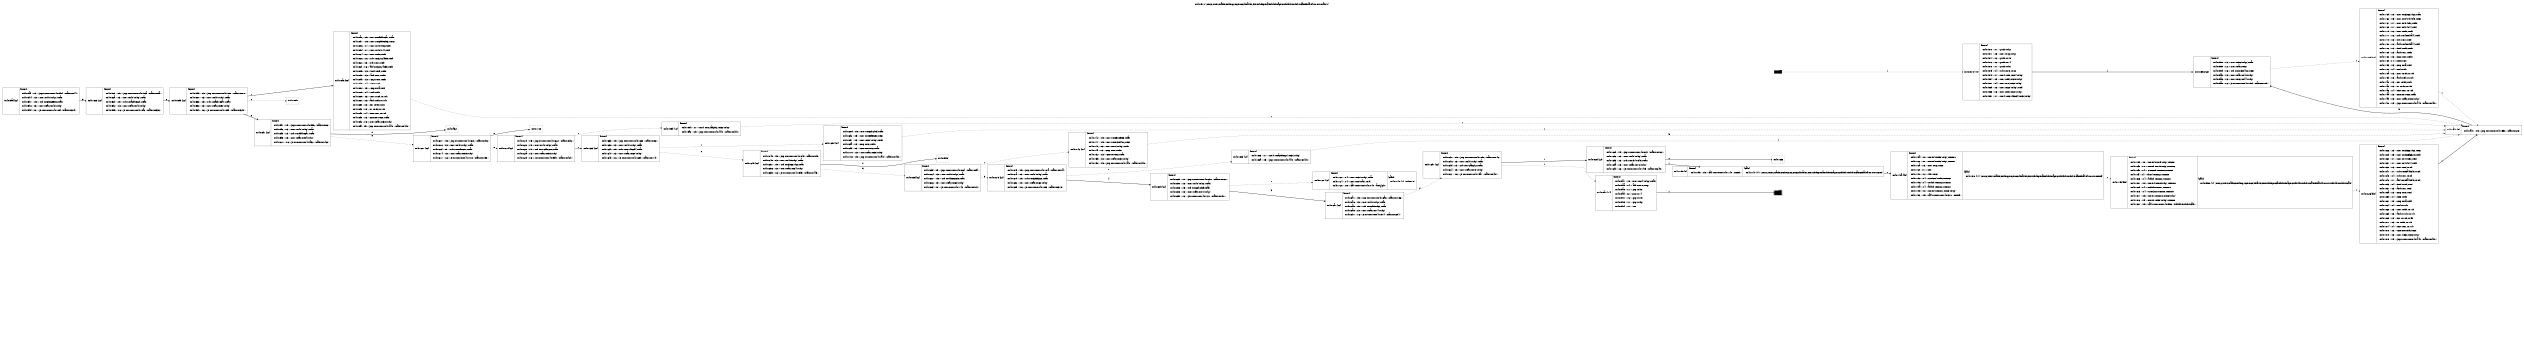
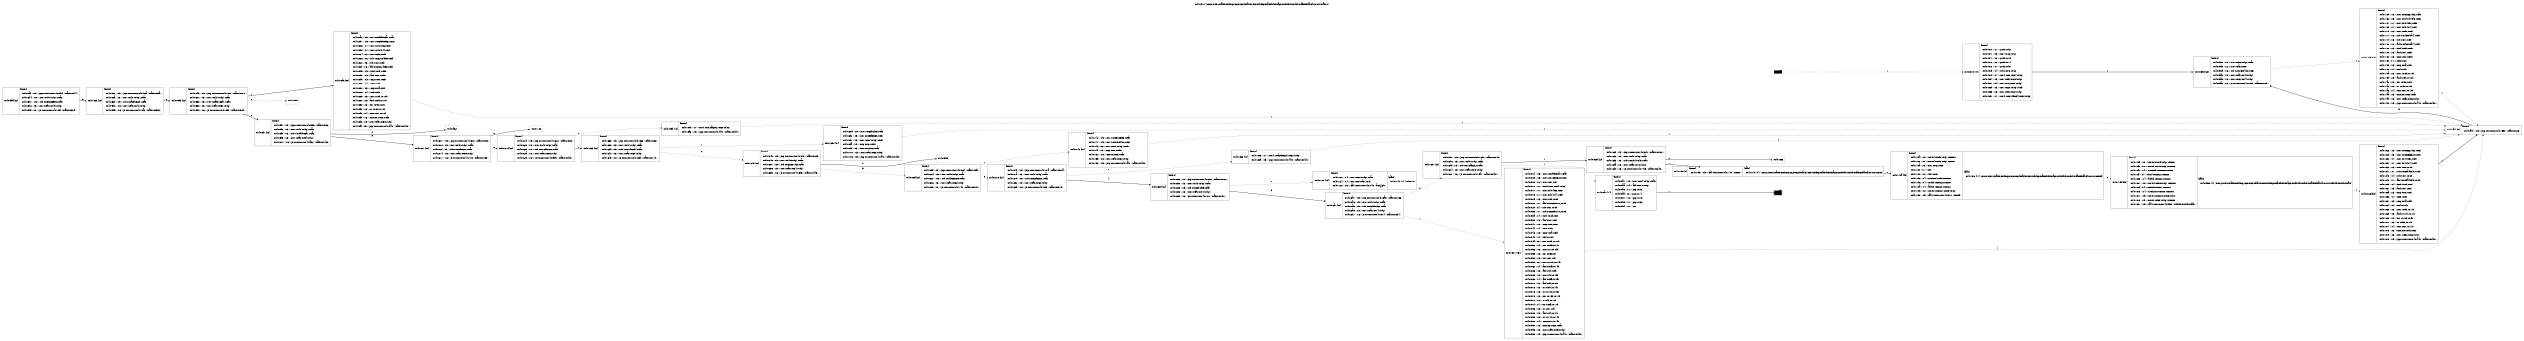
edge "0x401742 [27]" -> "0x401a40 [5]": label " 5" -> " 1"
edge "0x4015f1 [22]" -> "0x401607 [22]": style dashed -> bold
node "0x401904 [151]": added
